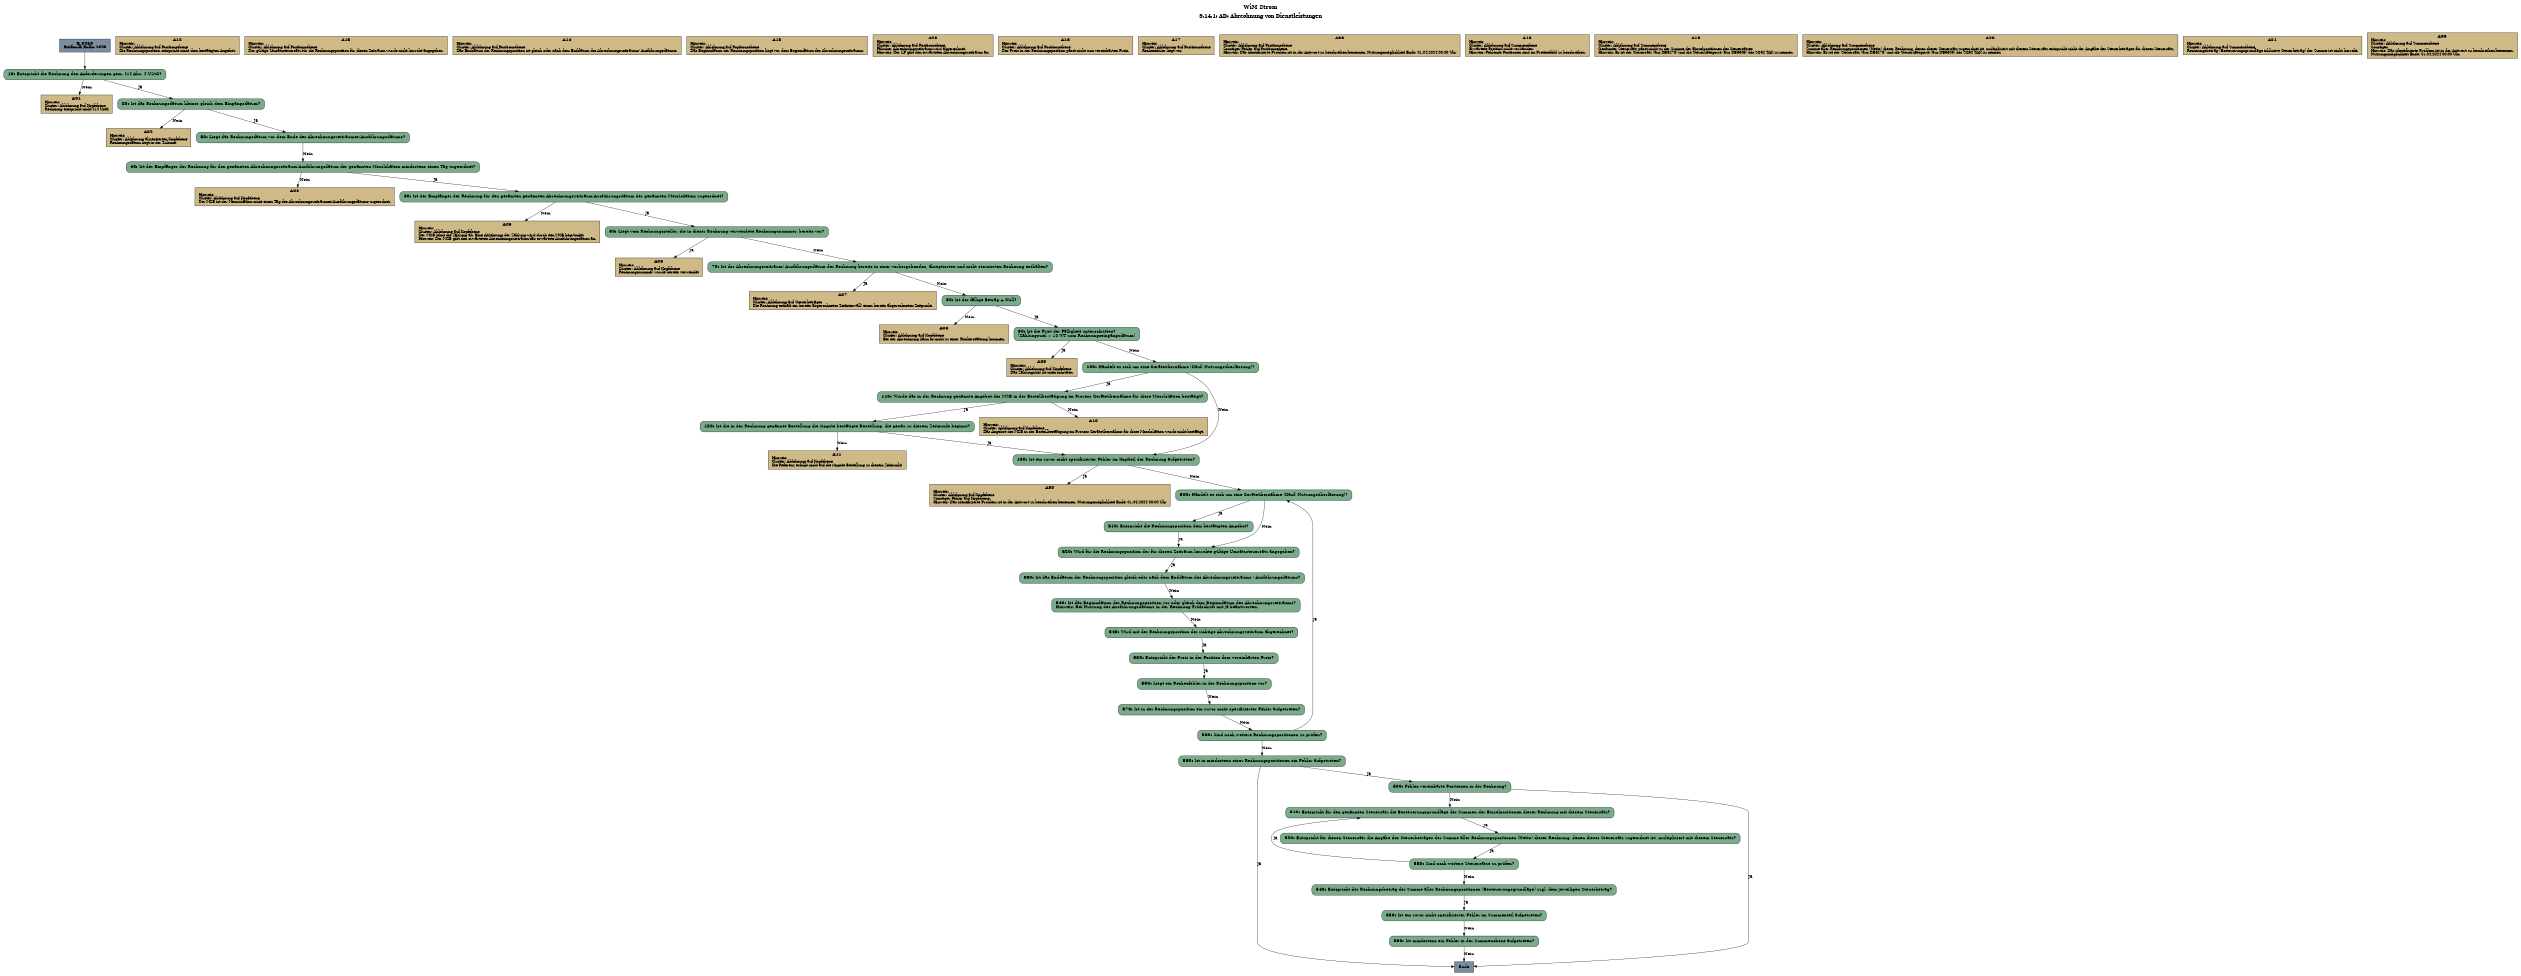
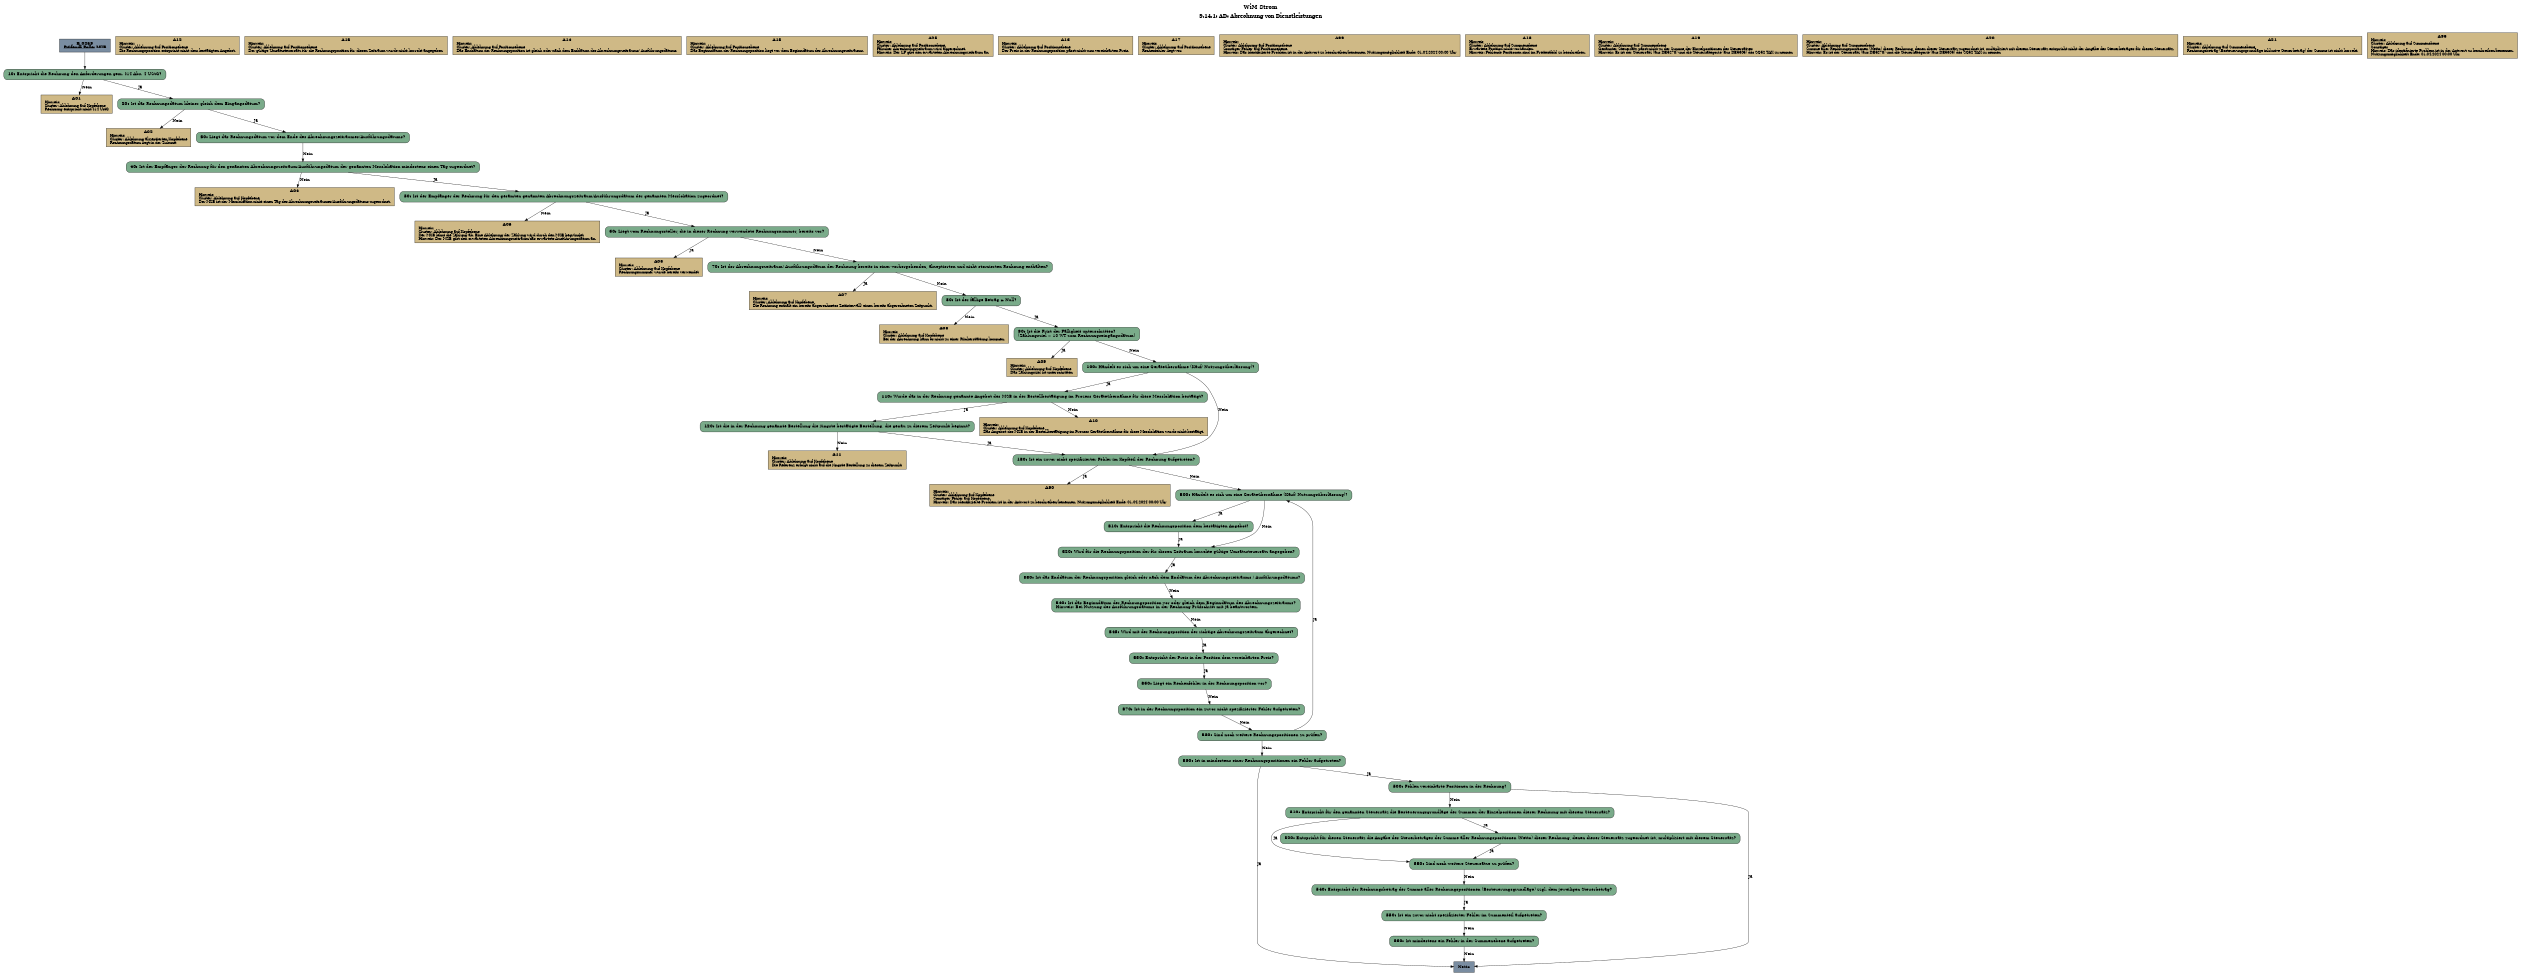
node "A07": text "Cluster: Ablehnung auf Steuerbetrages" -> "Cluster: Ablehnung auf Kopfebene"
edge "530:" -> "510:": reversed
node "Ende": label "Ende" -> "Netto"
